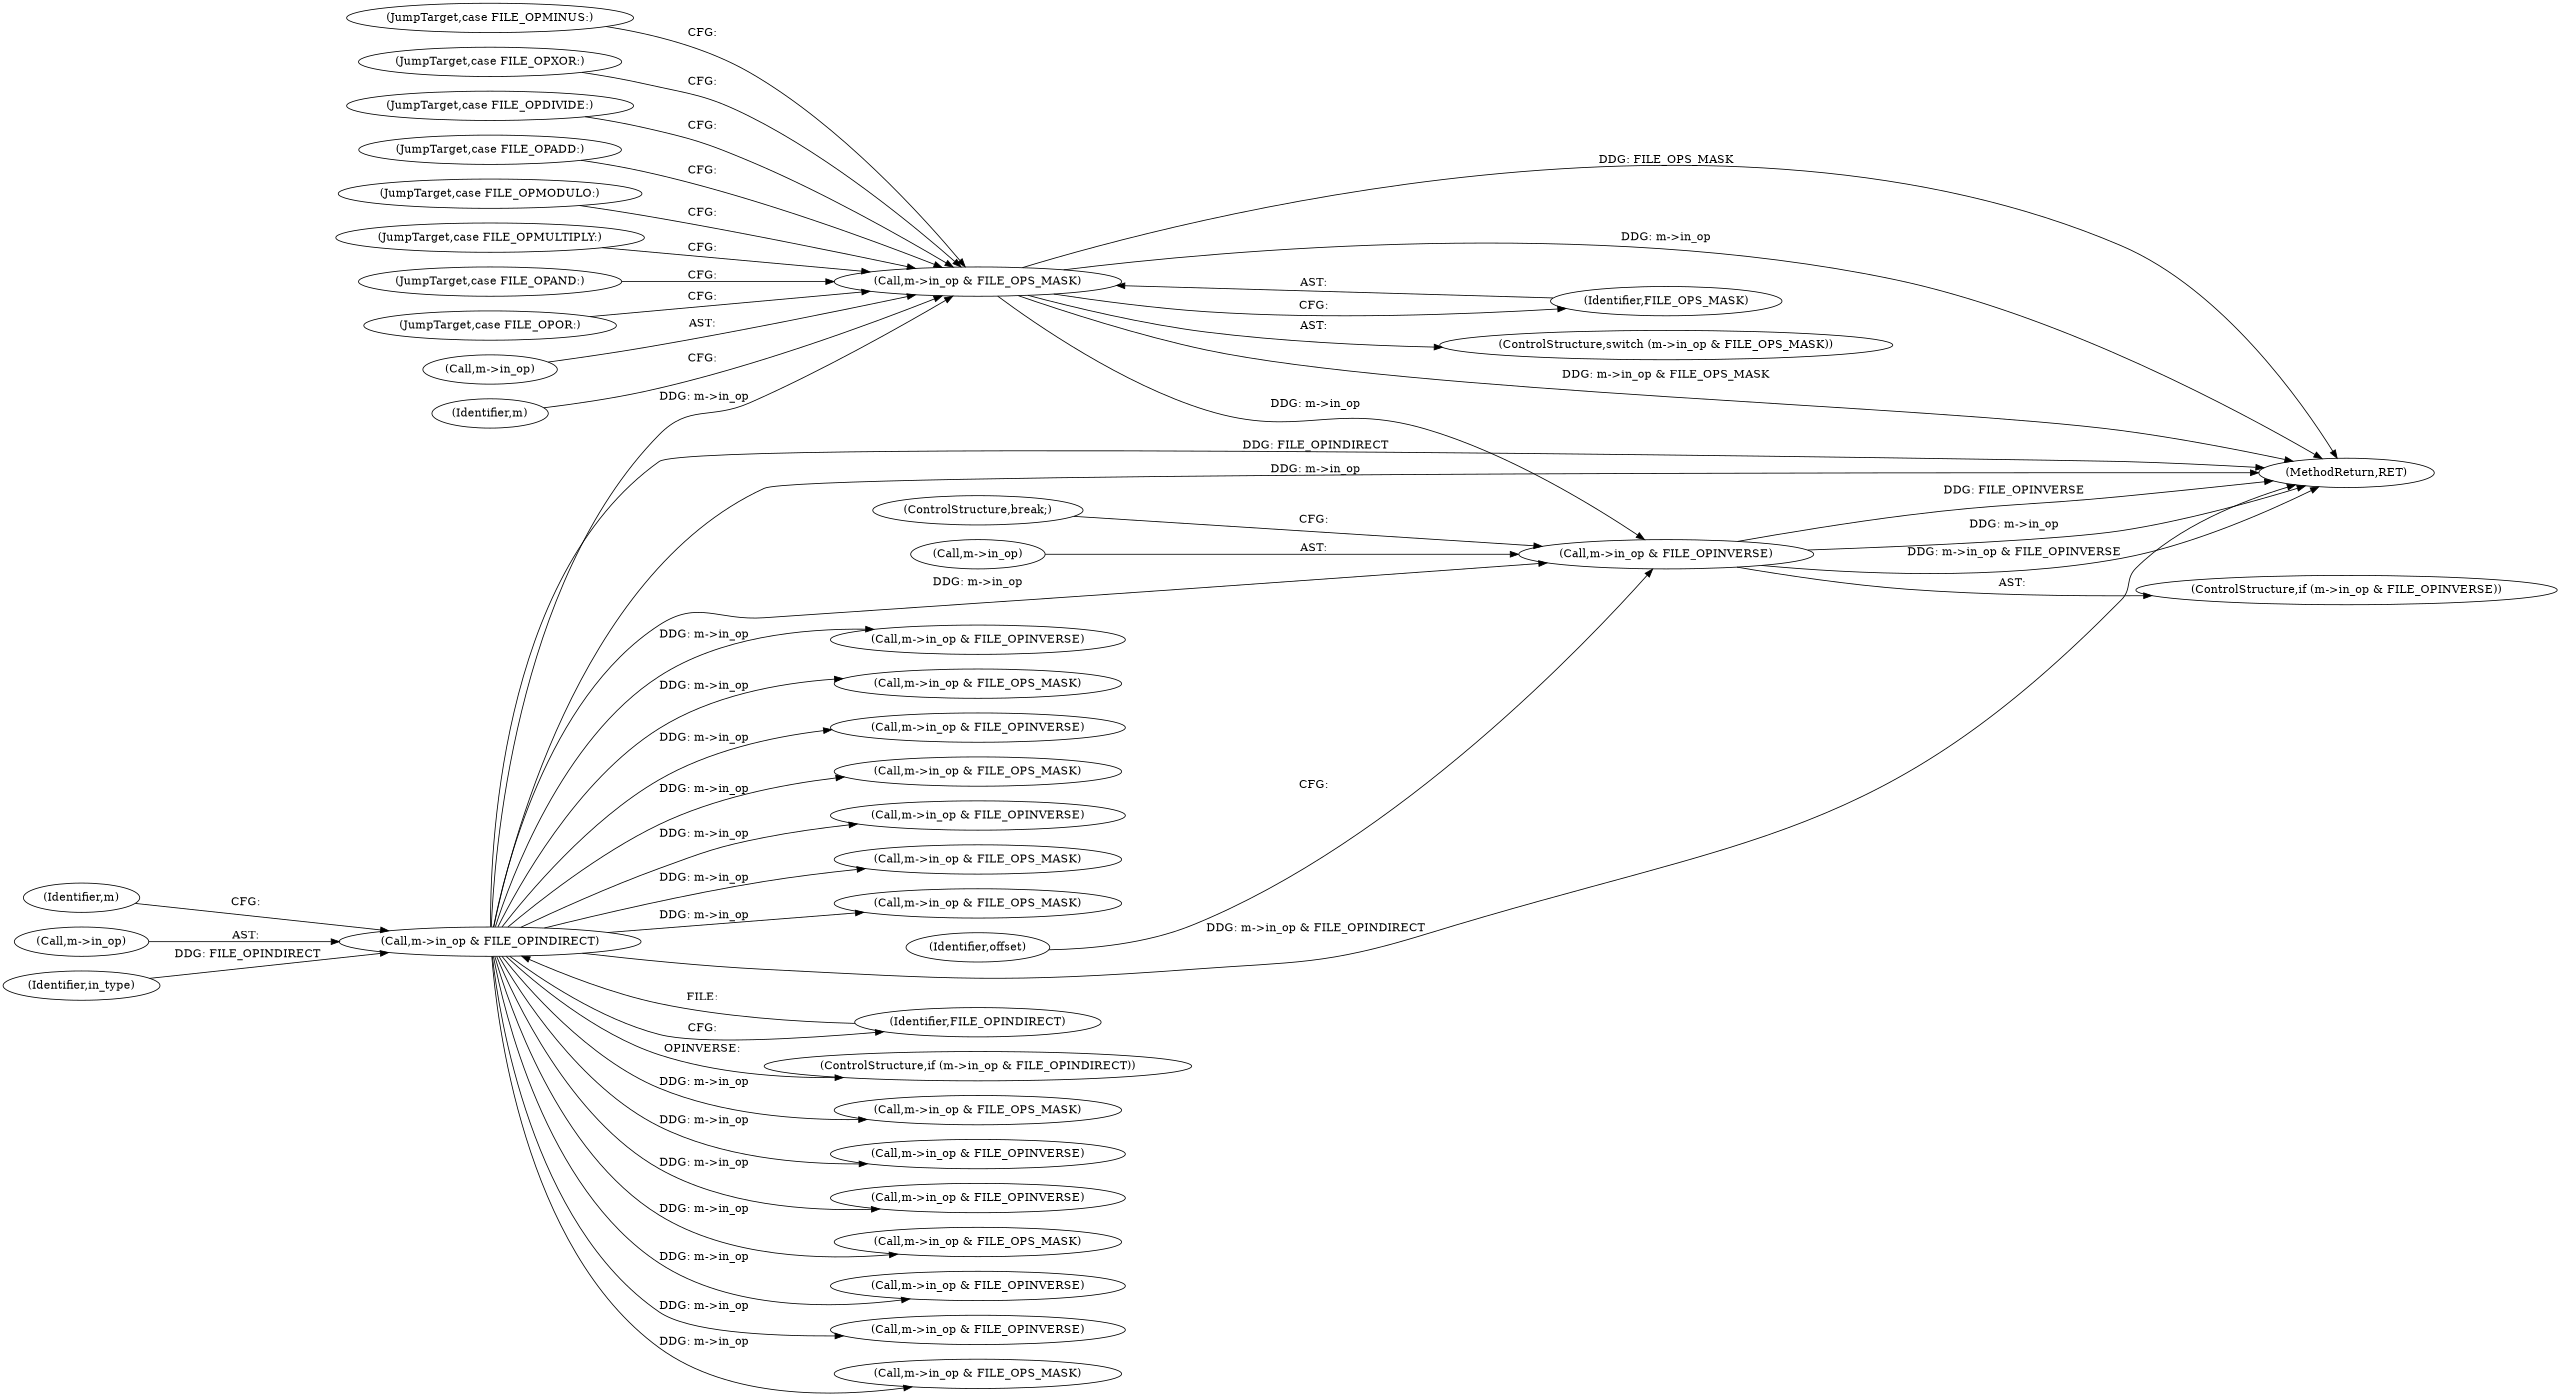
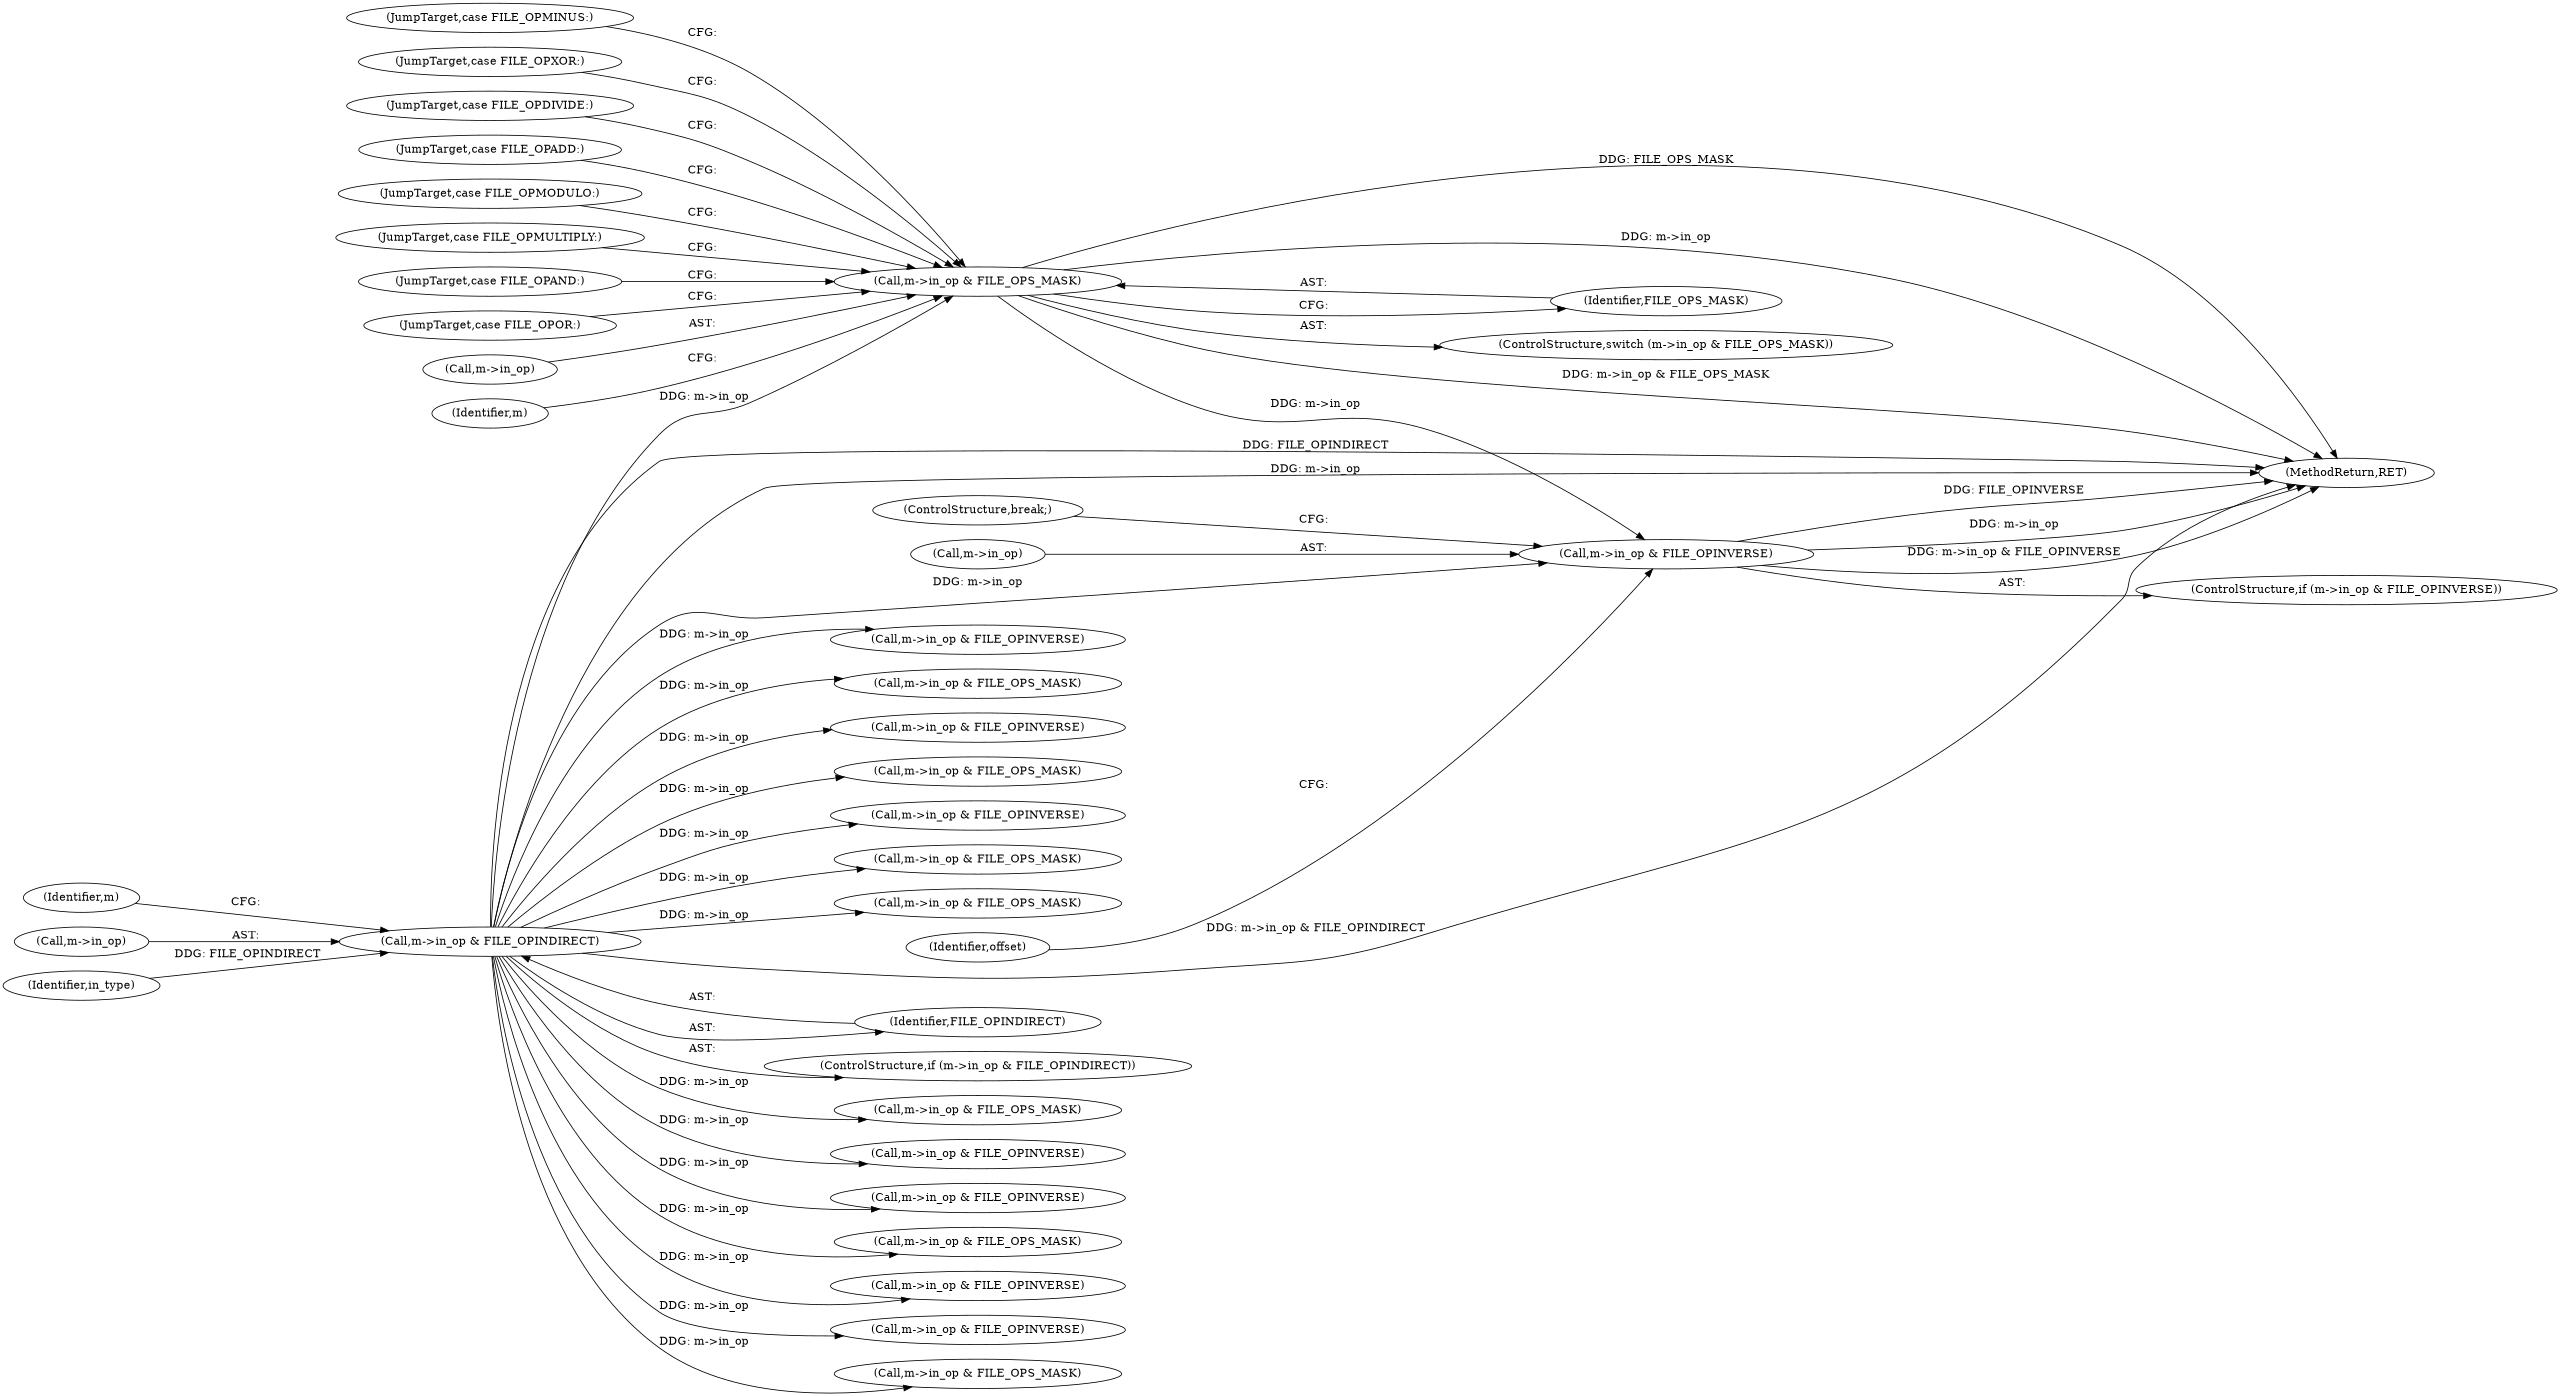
edge "(Identifier,FILE_OPINDIRECT)" -> "(Call,m->in_op & FILE_OPINDIRECT)": label "FILE: " -> "AST: "
edge "(Call,m->in_op & FILE_OPINDIRECT)" -> "(Identifier,FILE_OPINDIRECT)": label "CFG: " -> "AST: "
edge "(Call,m->in_op & FILE_OPINDIRECT)" -> "(ControlStructure,if (m->in_op & FILE_OPINDIRECT))": label "OPINVERSE: " -> "AST: "
